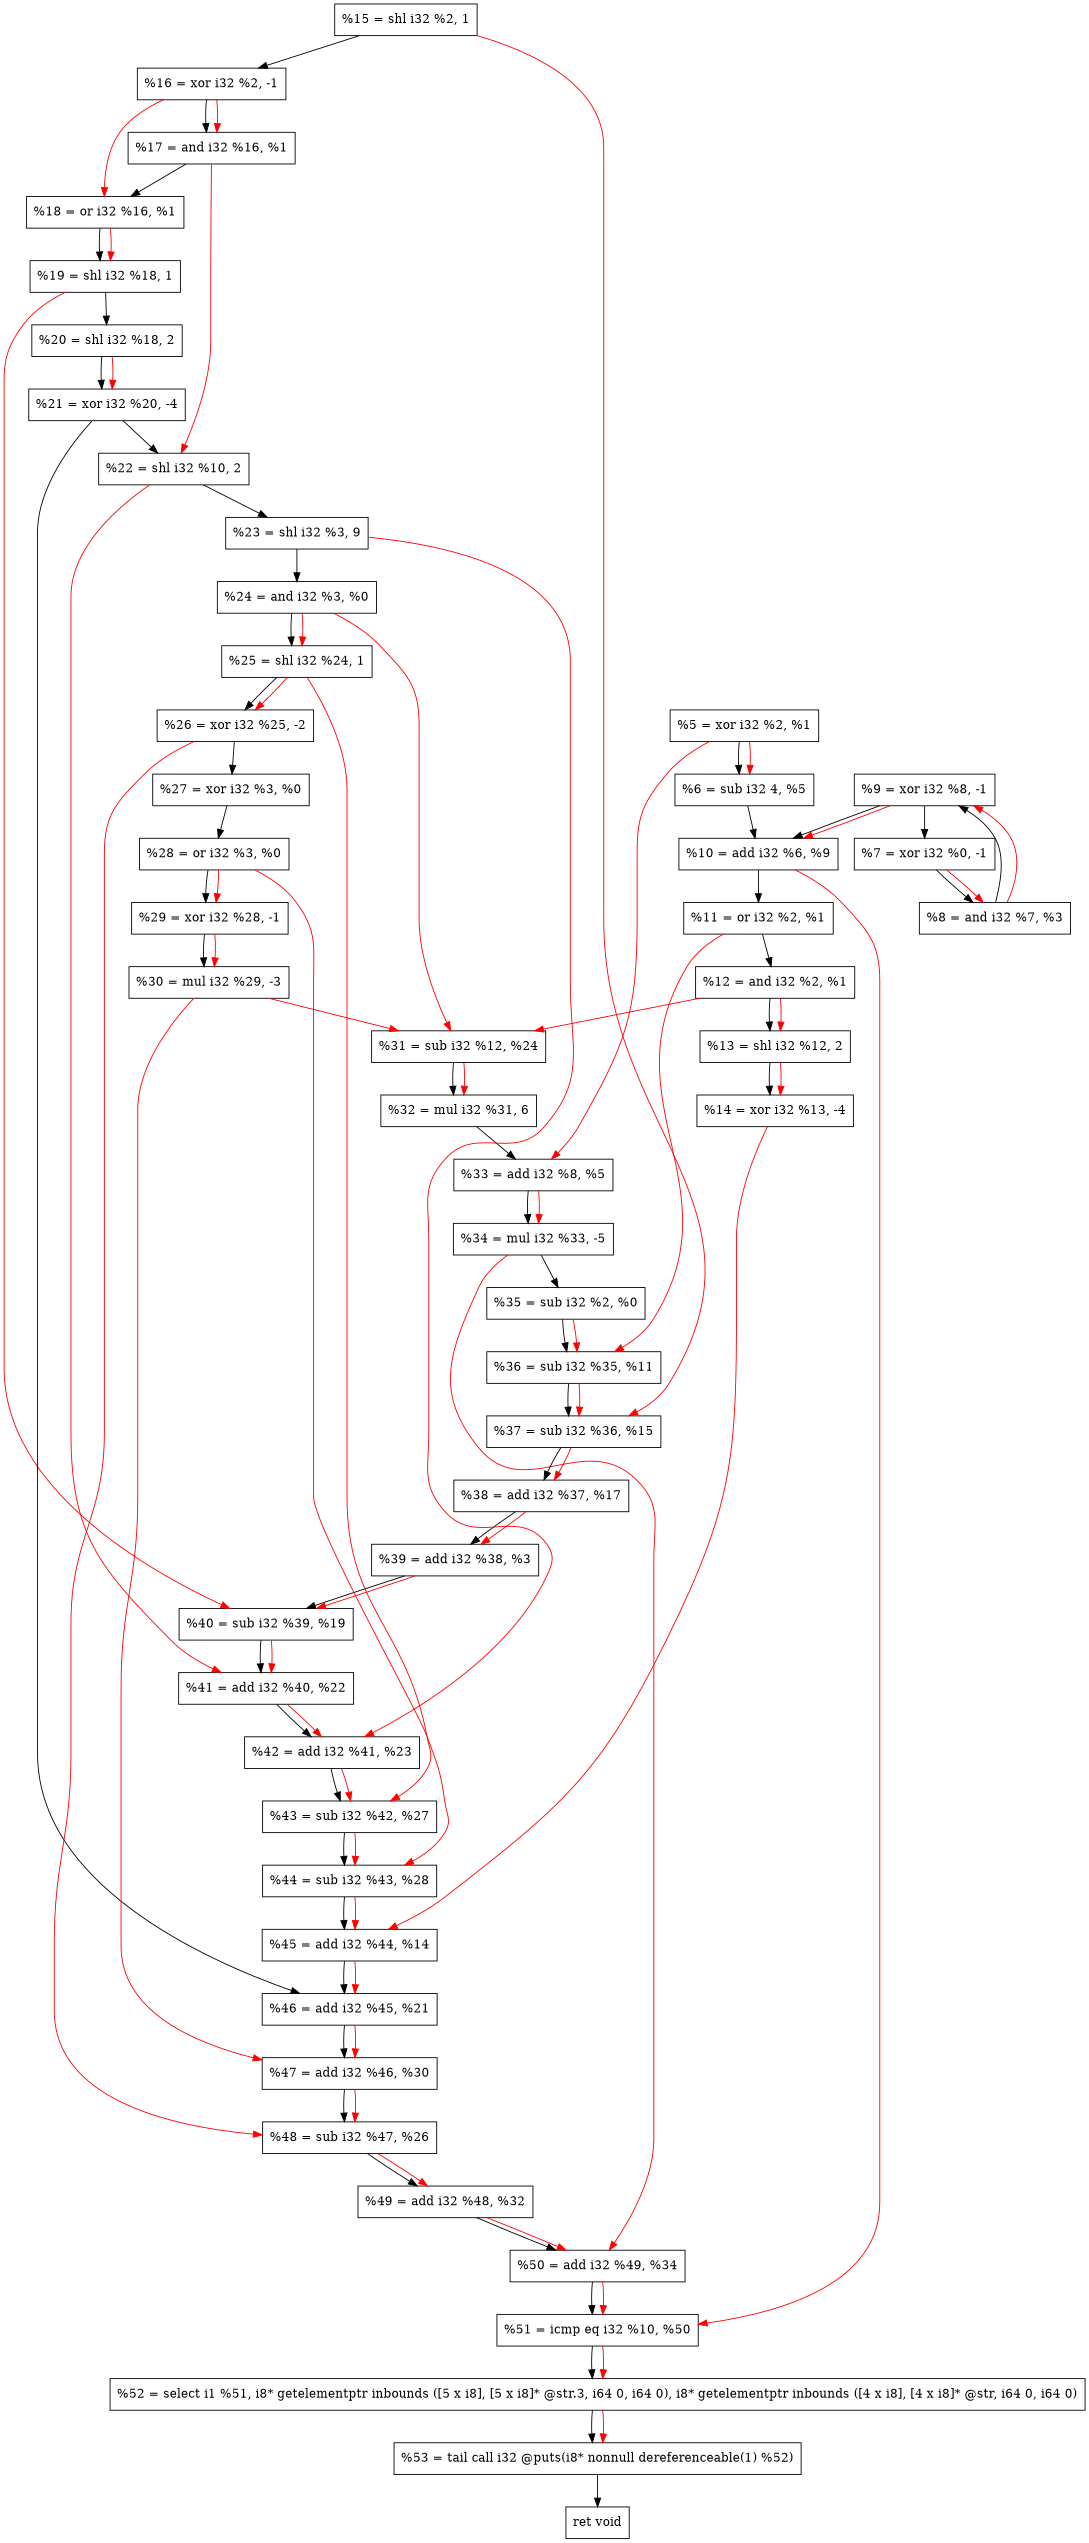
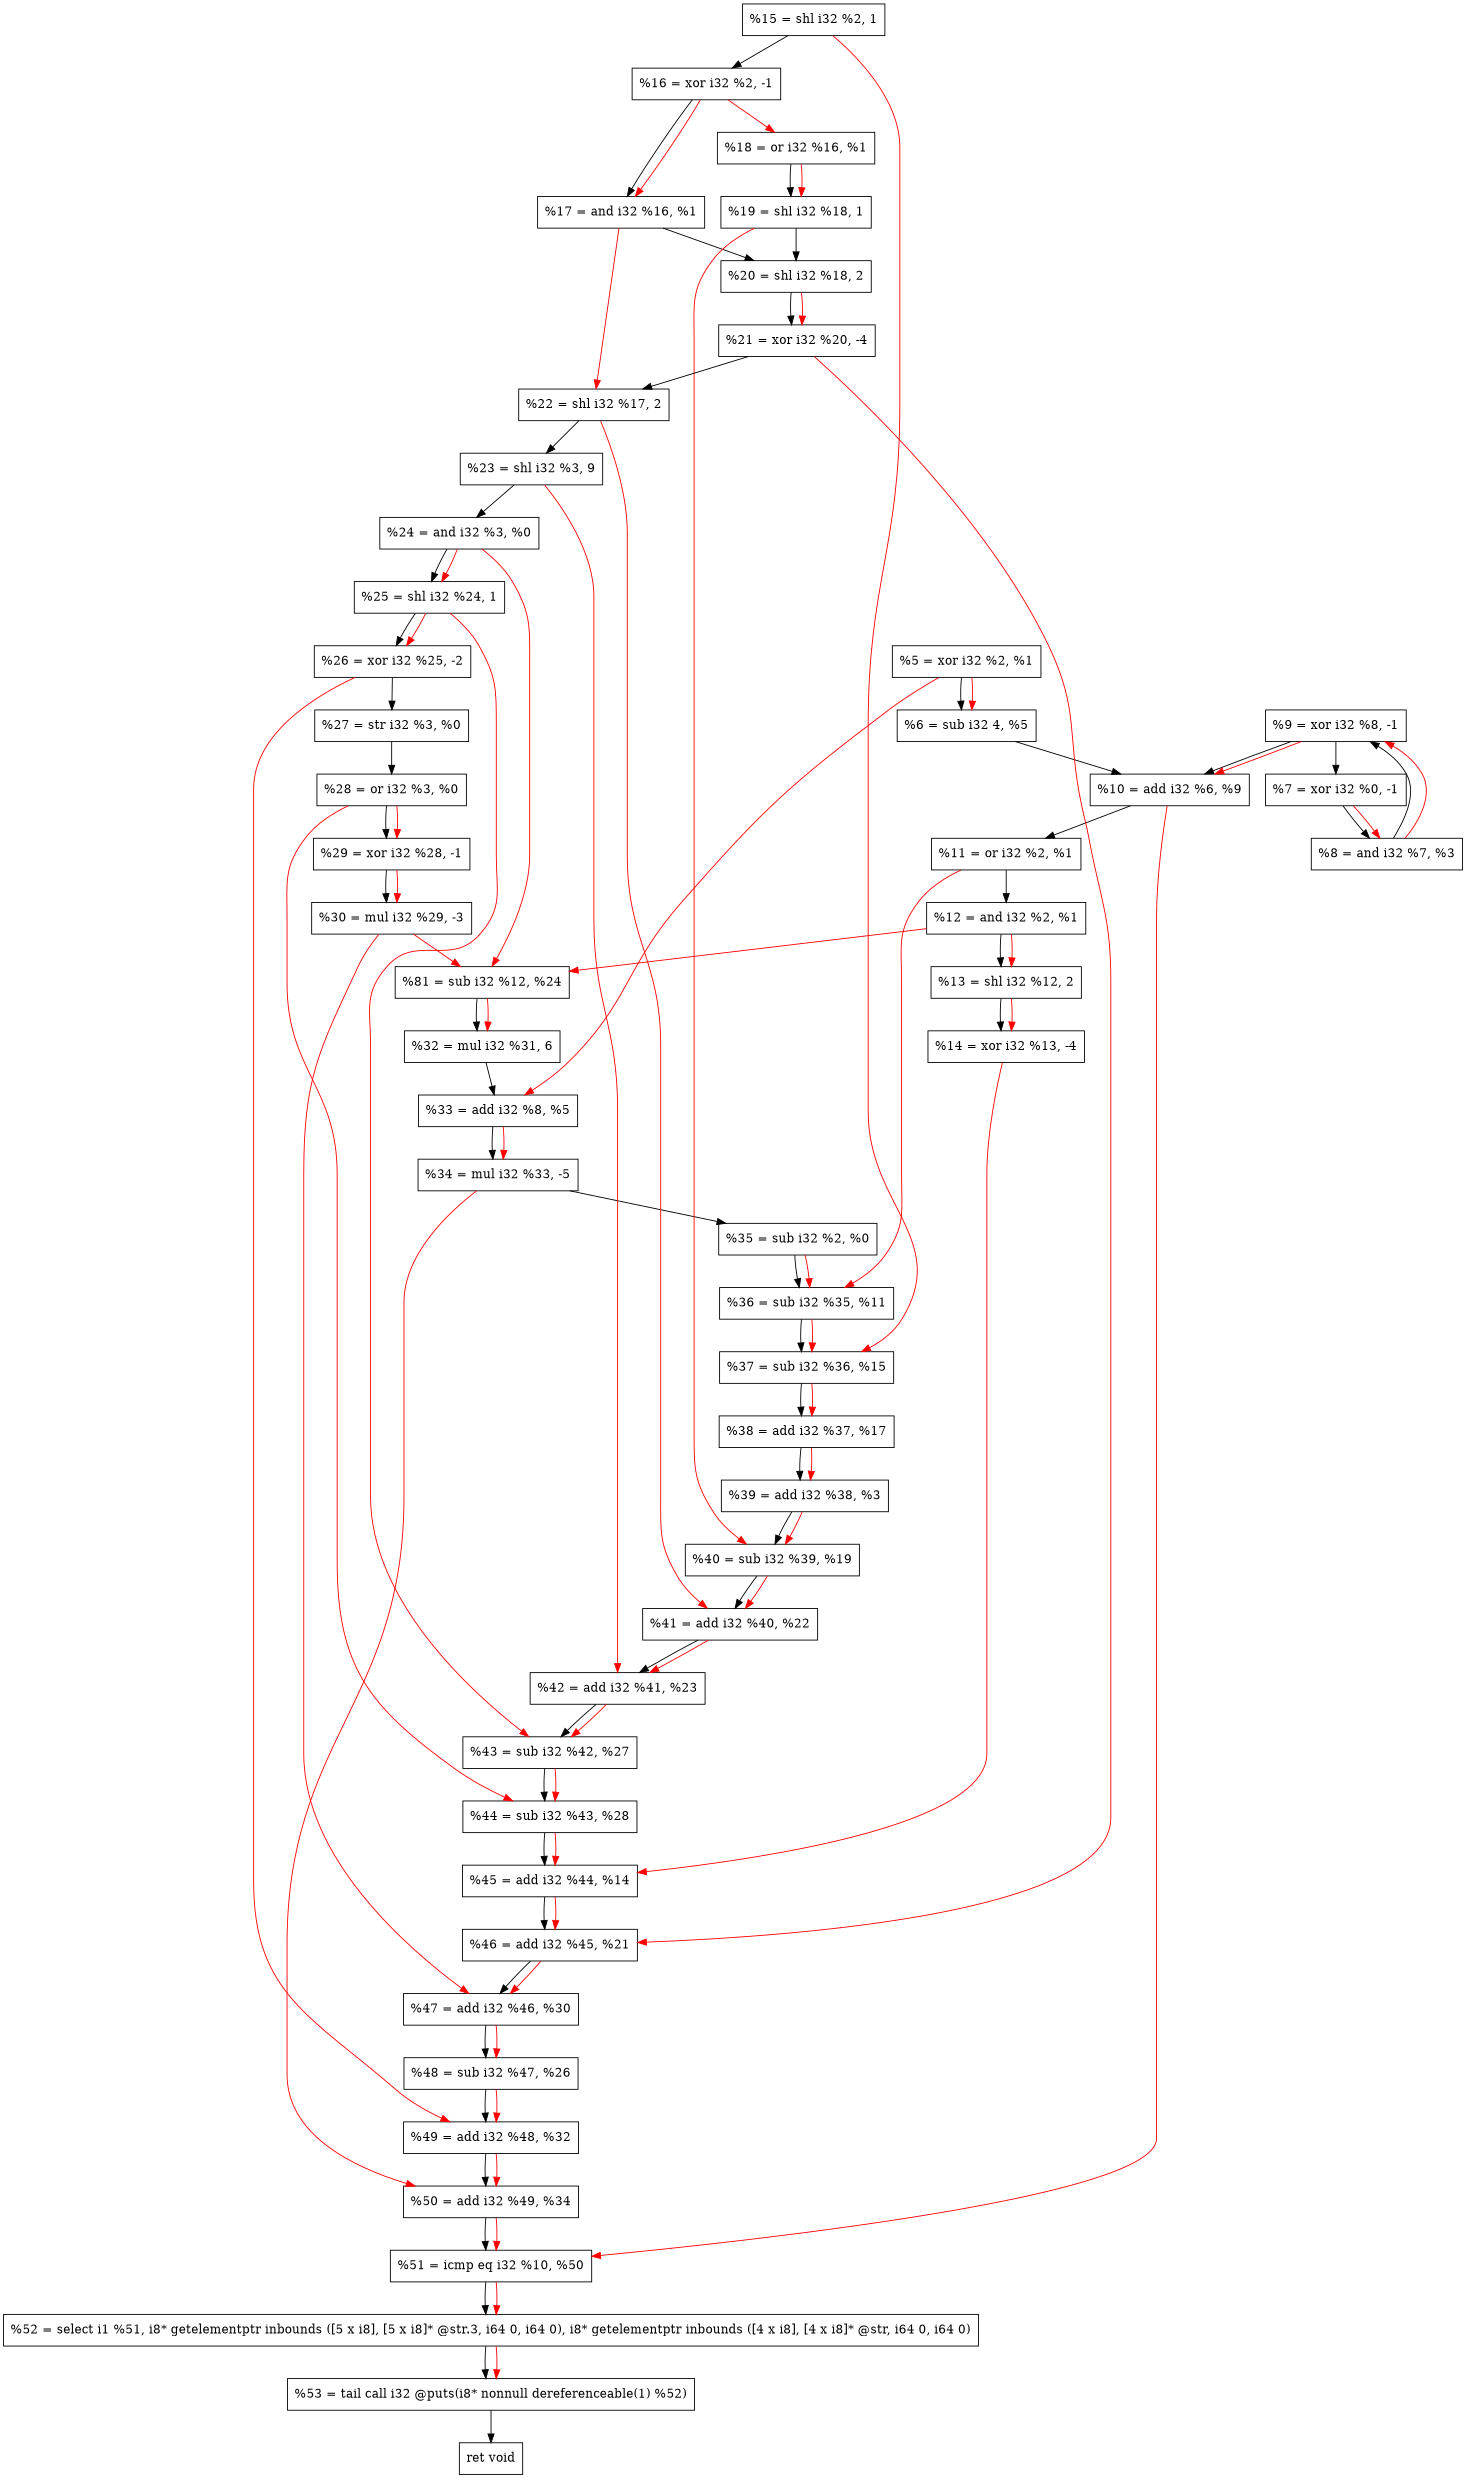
edge "%17 = and i32 %16, %1" -> "%18 = or i32 %16, %1": now "%17 = and i32 %16, %1" -> "%20 = shl i32 %18, 2"
node "%22 = shl i32 %10, 2": label "%22 = shl i32 %10, 2" -> "%22 = shl i32 %17, 2"
node "%27 = xor i32 %3, %0": label "%27 = xor i32 %3, %0" -> "%27 = str i32 %3, %0"
node "%31 = sub i32 %12, %24": label "%31 = sub i32 %12, %24" -> "%81 = sub i32 %12, %24"
edge "%21 = xor i32 %20, -4" -> "%46 = add i32 %45, %21": color black -> red
edge "%26 = xor i32 %25, -2" -> "%48 = sub i32 %47, %26": now "%26 = xor i32 %25, -2" -> "%49 = add i32 %48, %32"
